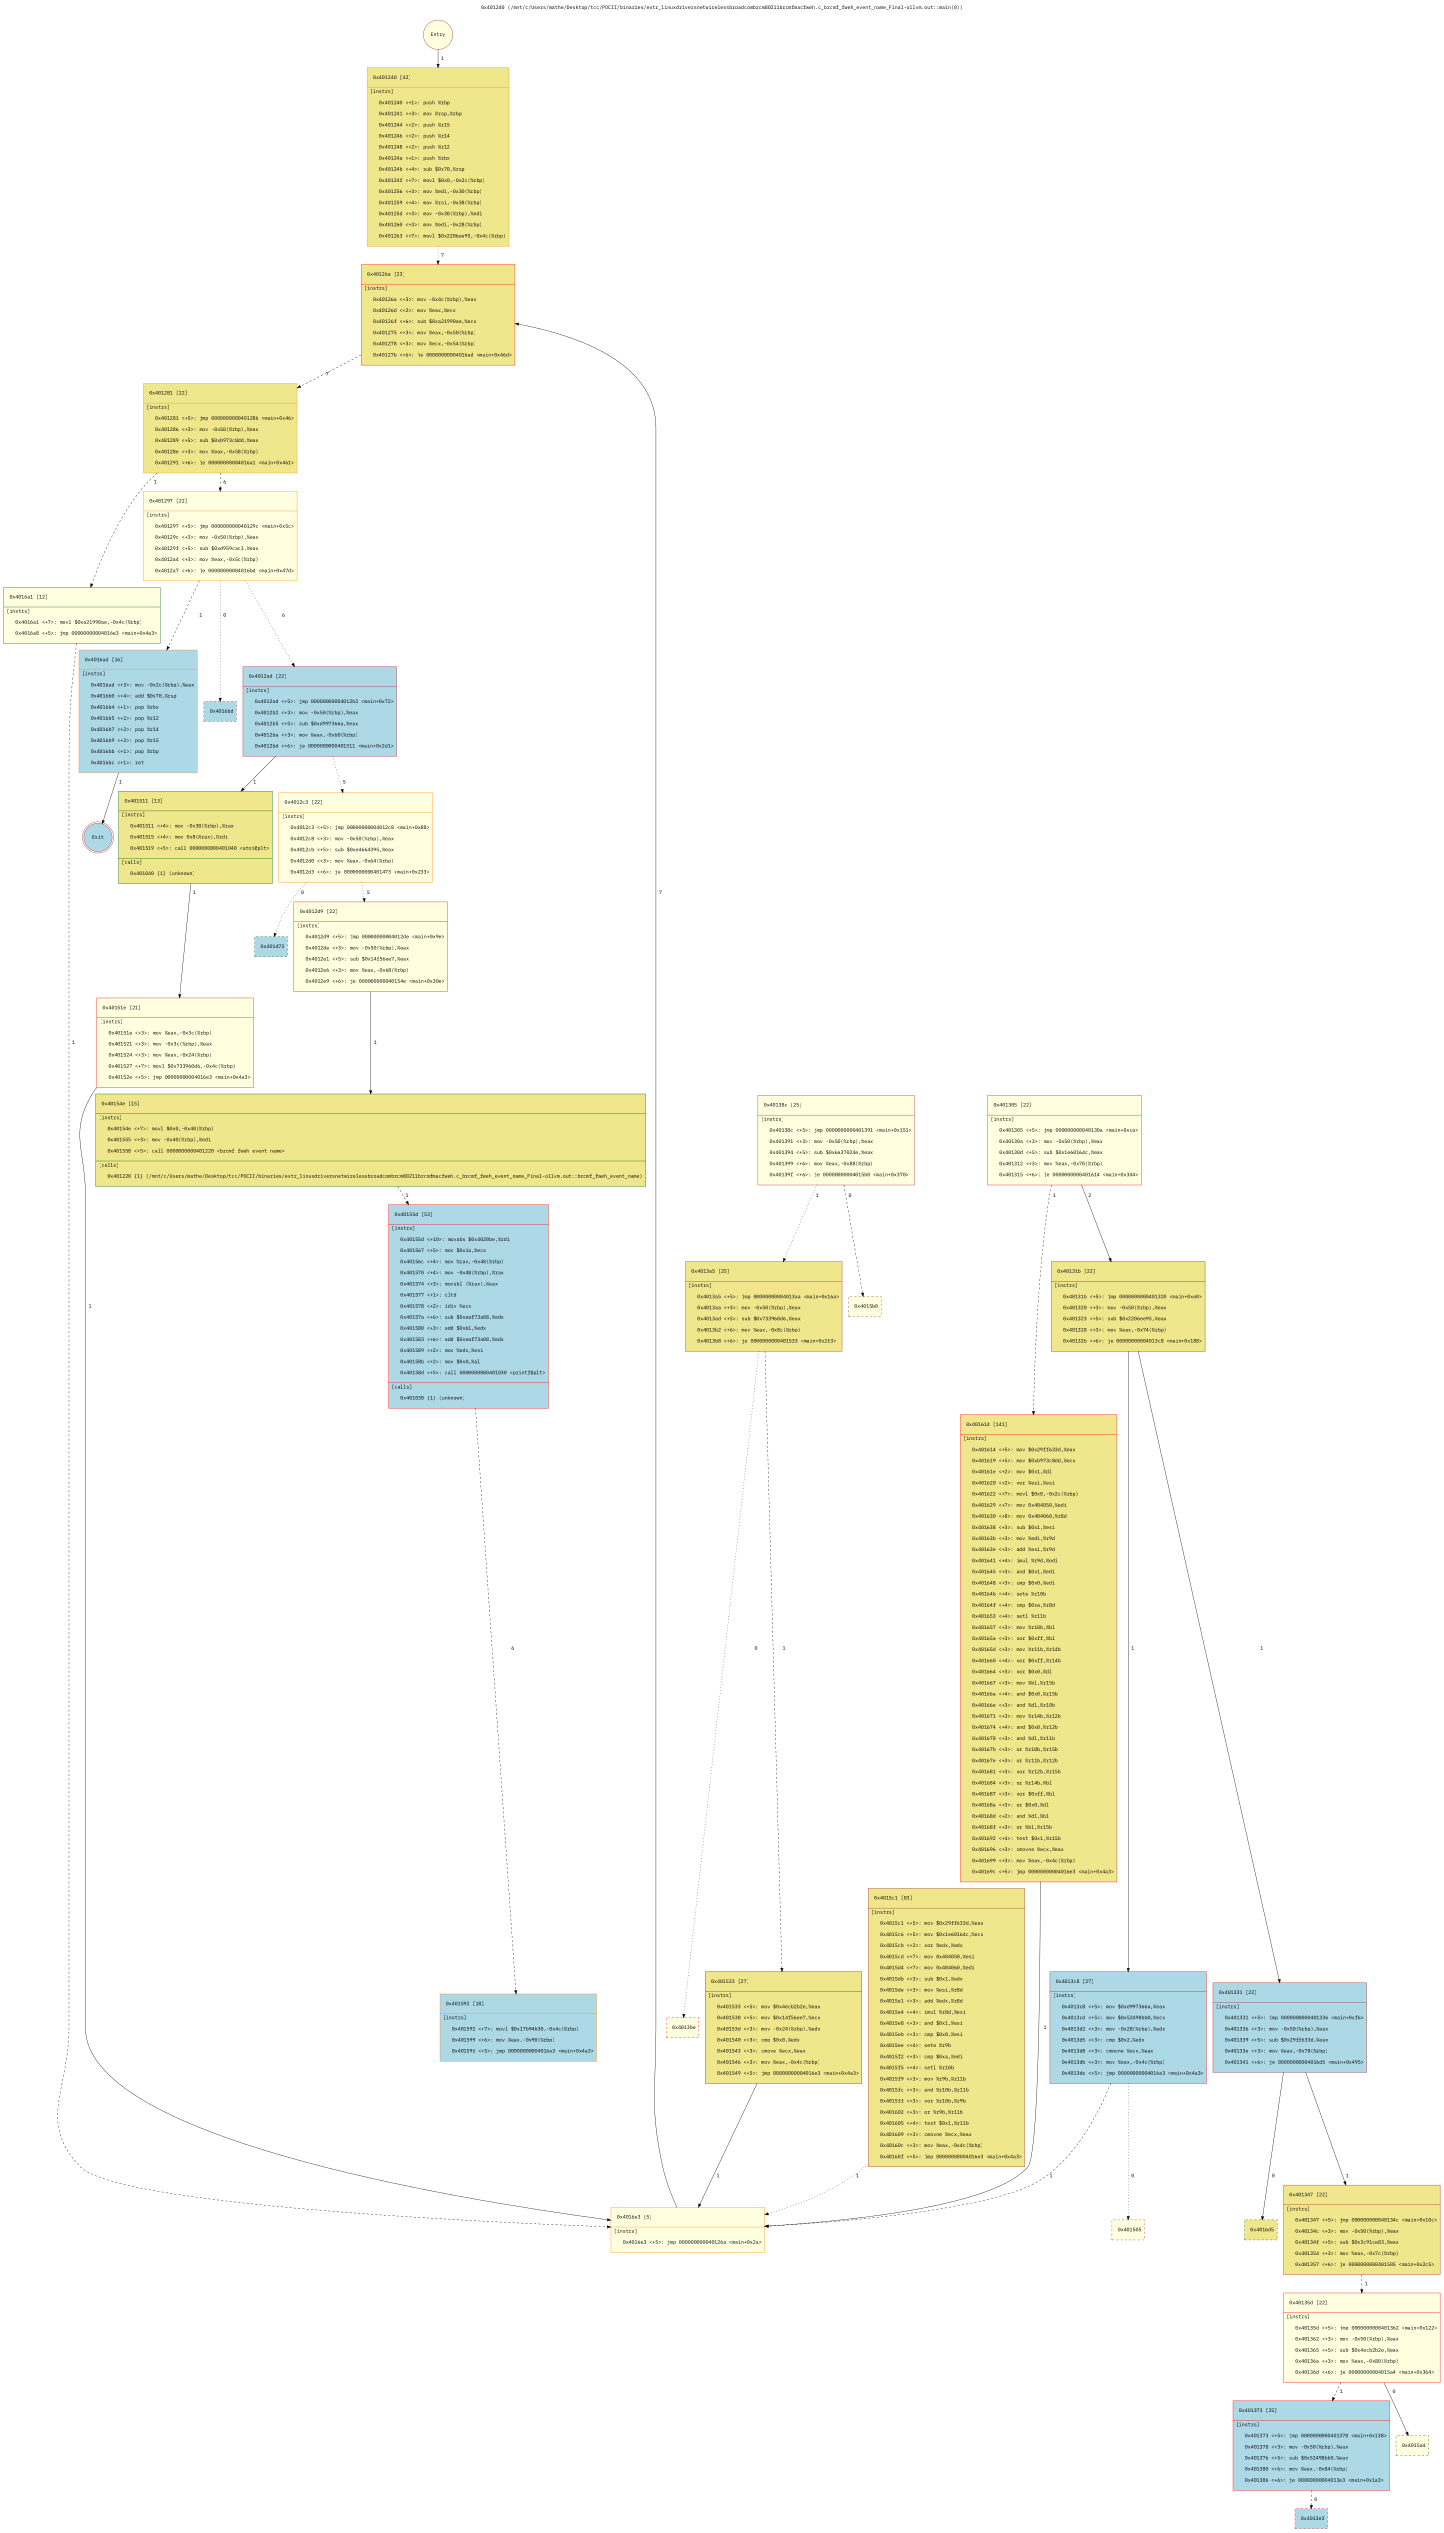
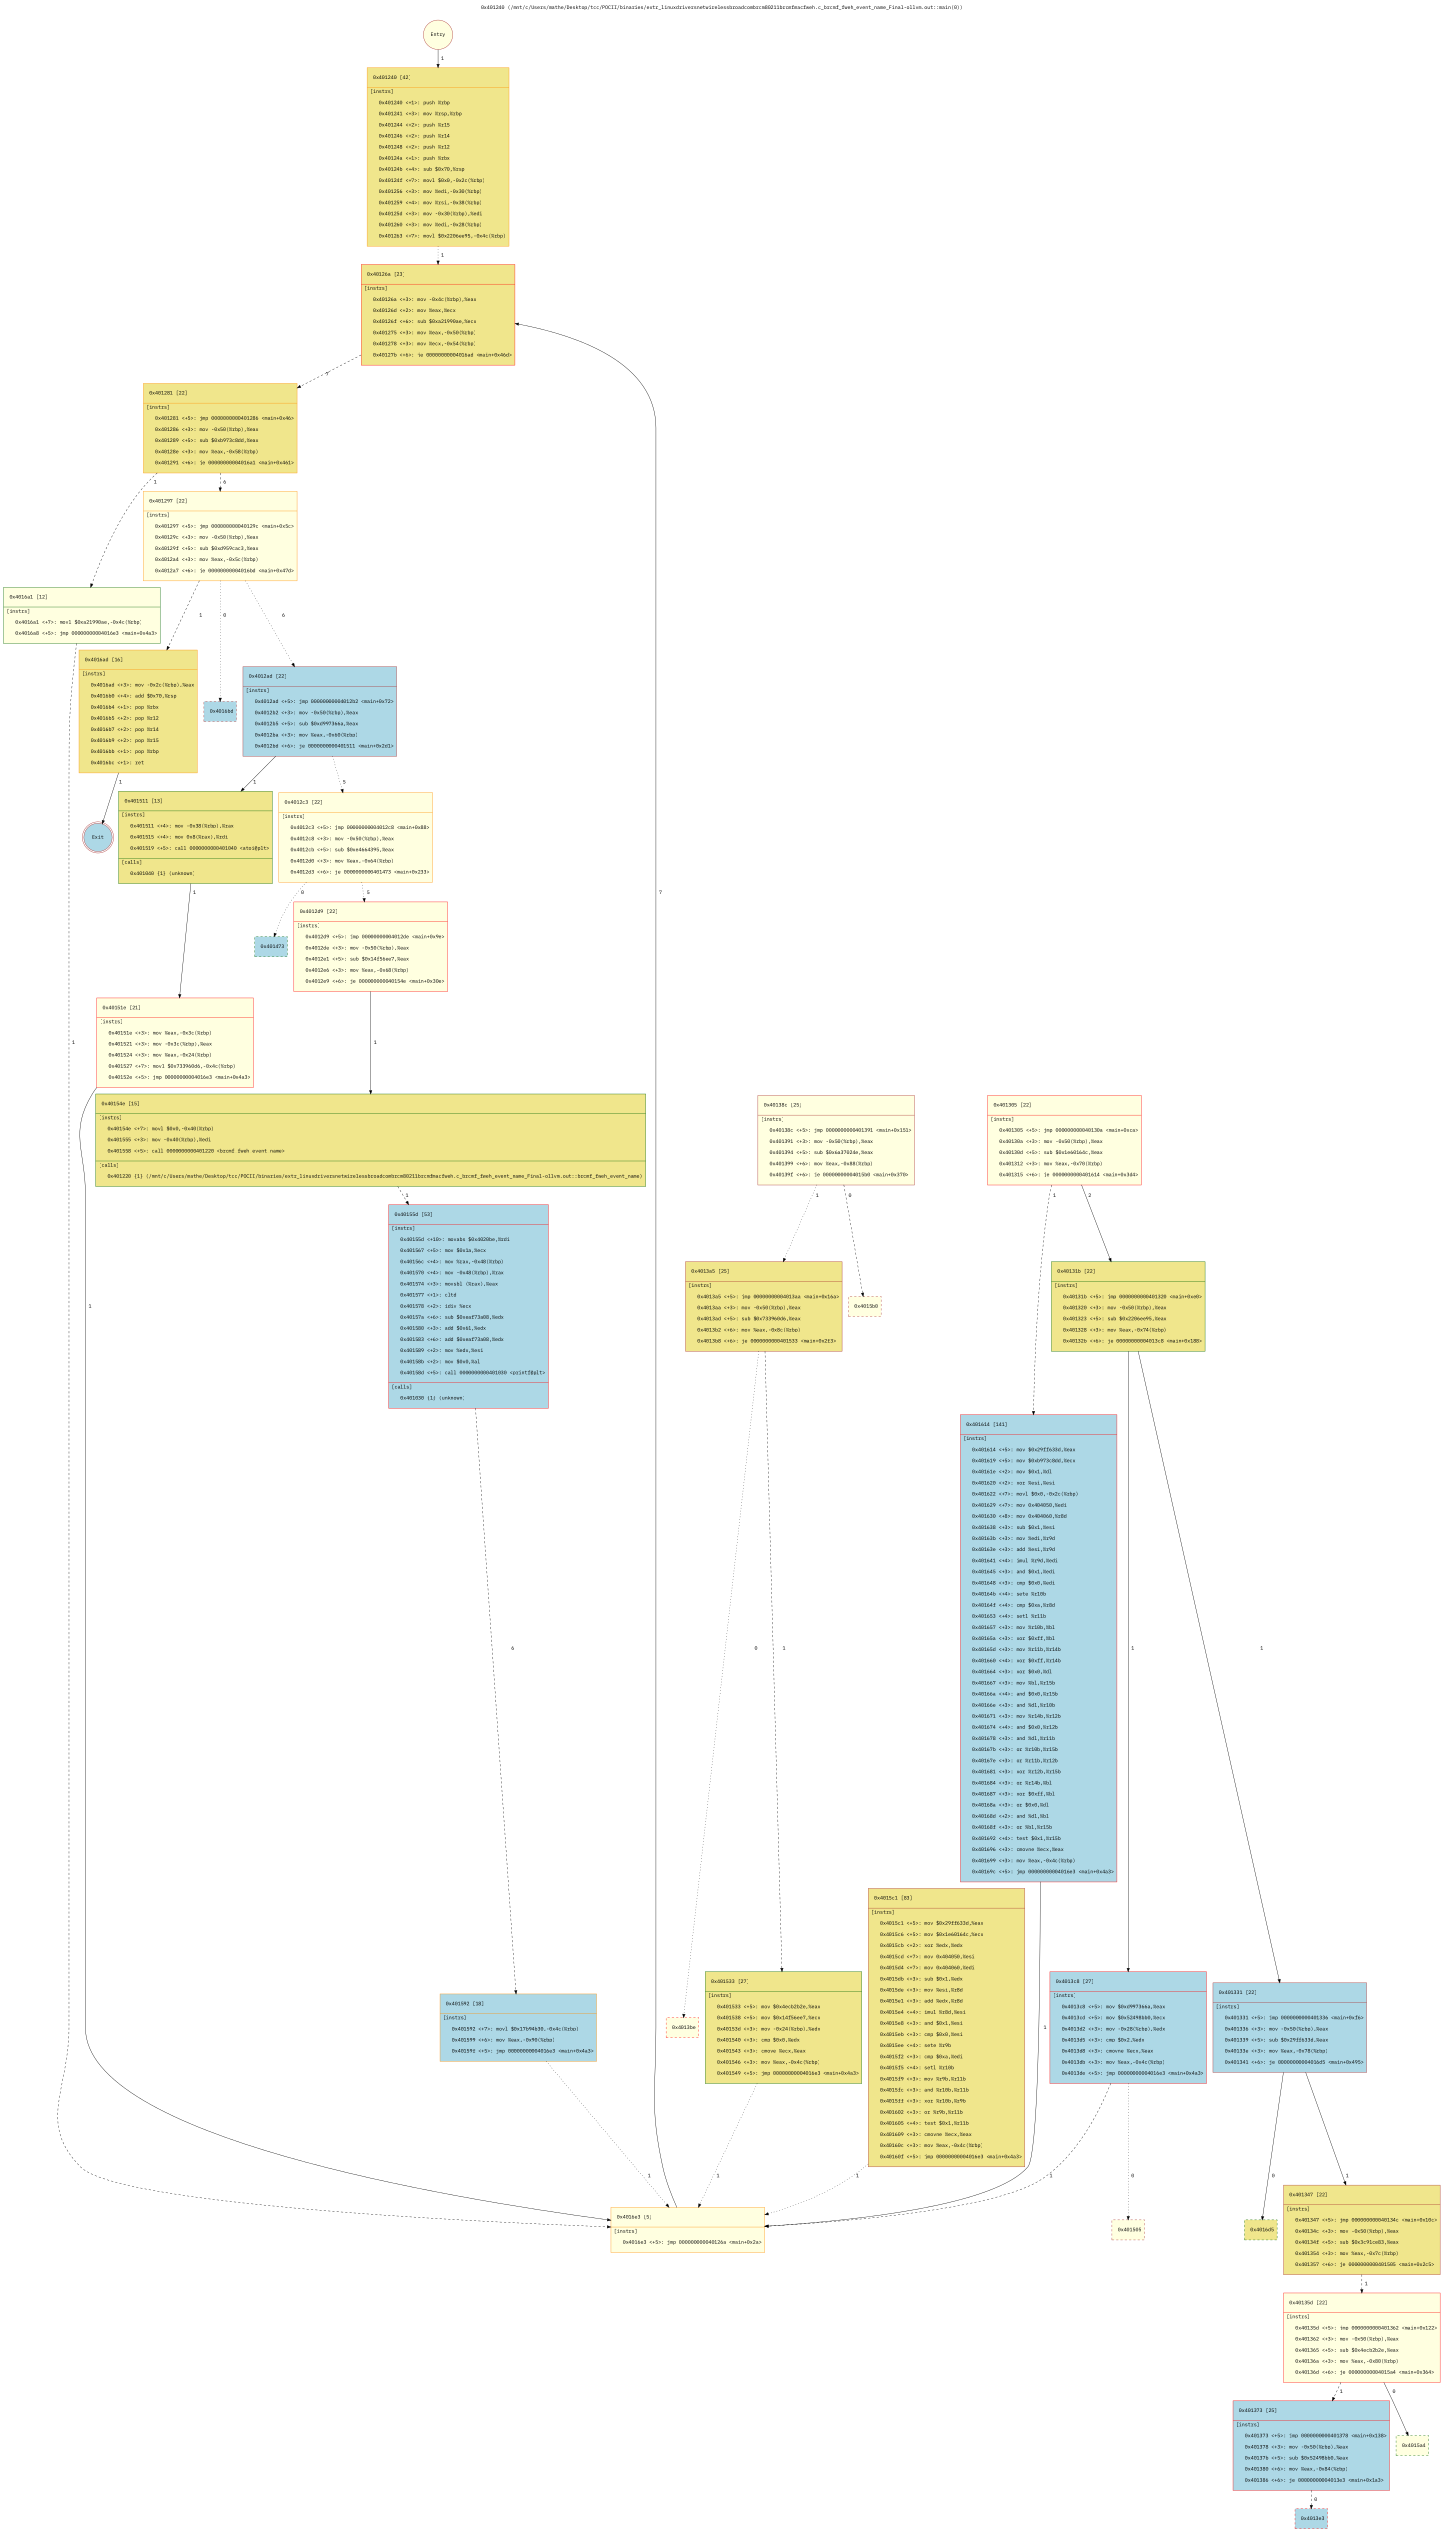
edge "0x401240 [42]" -> "0x40126a [23]": label " 7" -> " 1"
node "0x4016ad [16]": fillcolor lightblue -> khaki
node "0x401614 [141]": fillcolor khaki -> lightblue
edge "0x401592 [18]" -> "0x4016e3 [5]": added, label "1"
edge "0x401533 [27]" -> "0x4016e3 [5]": style solid -> dotted
